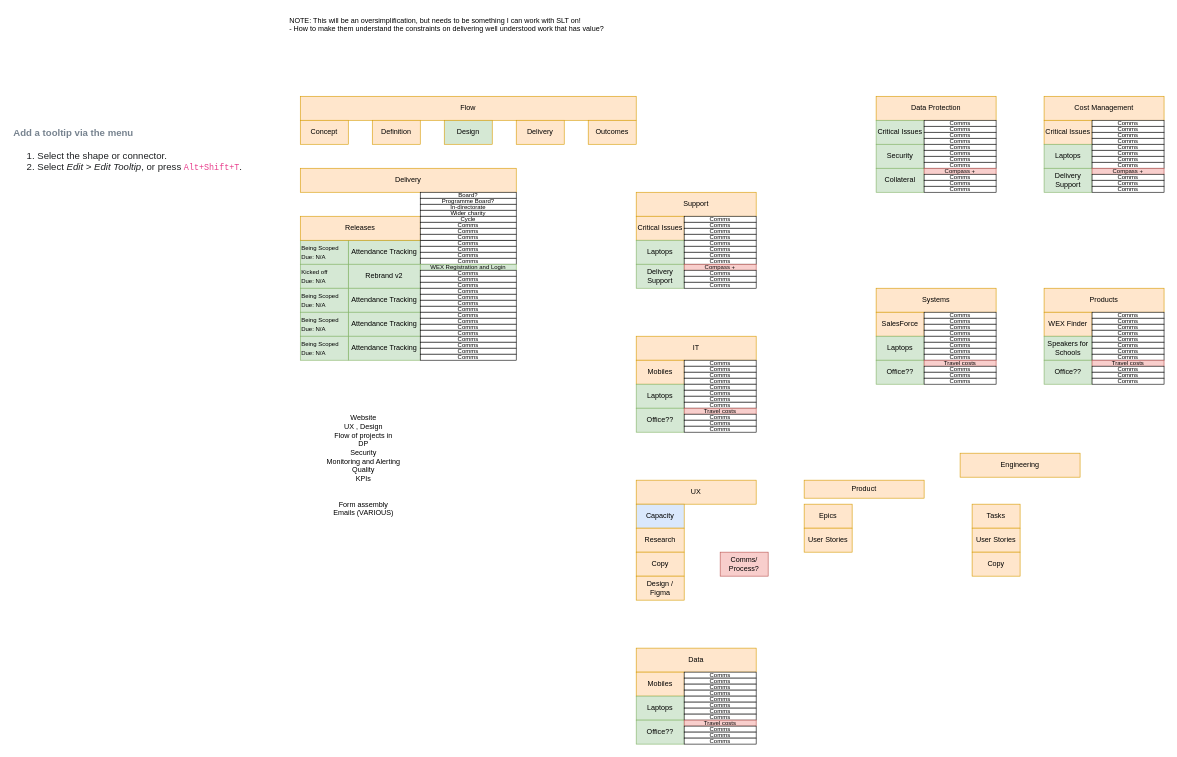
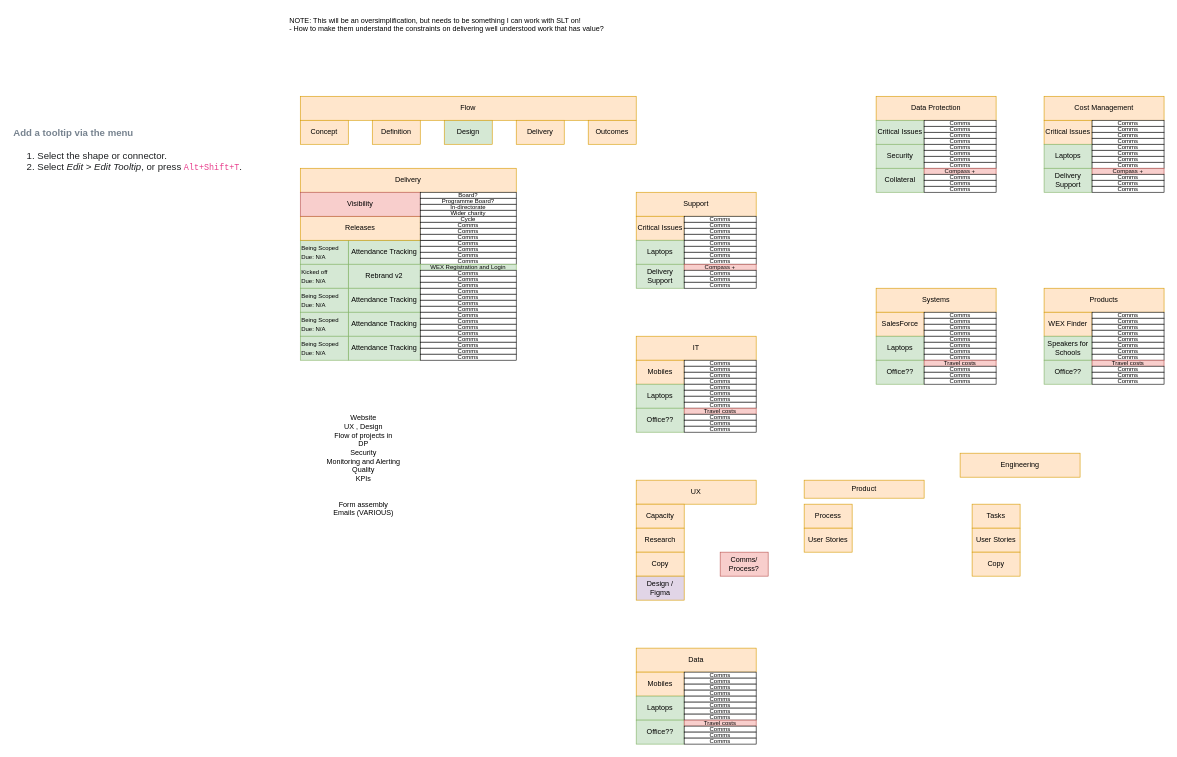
node "Visibility": added
node "Capacity": fillcolor #dae8fc -> #ffe6cc
node "Epics": label "Epics" -> "Process"
node "Design / Figma": fillcolor #ffe6cc -> #e1d5e7
